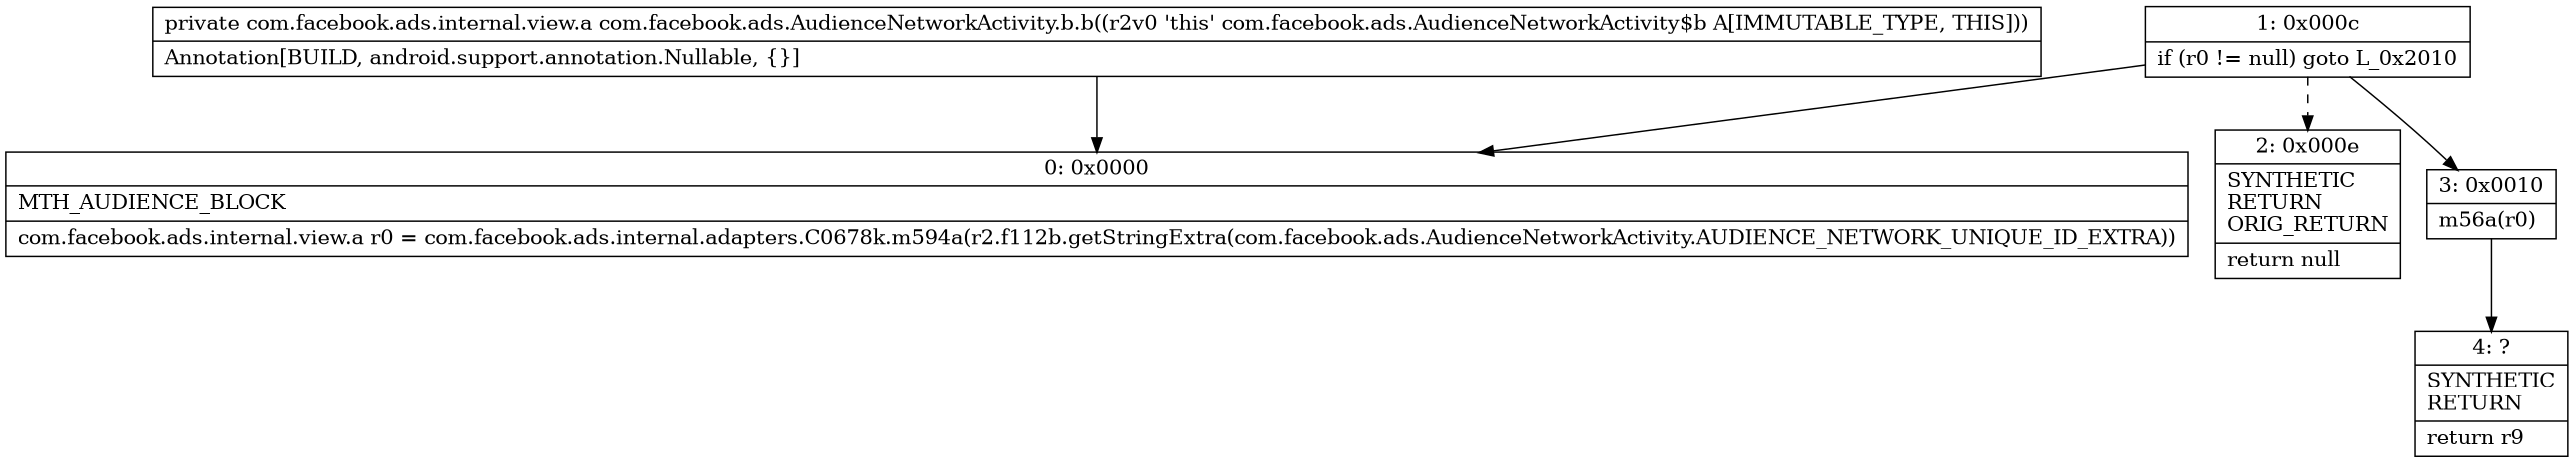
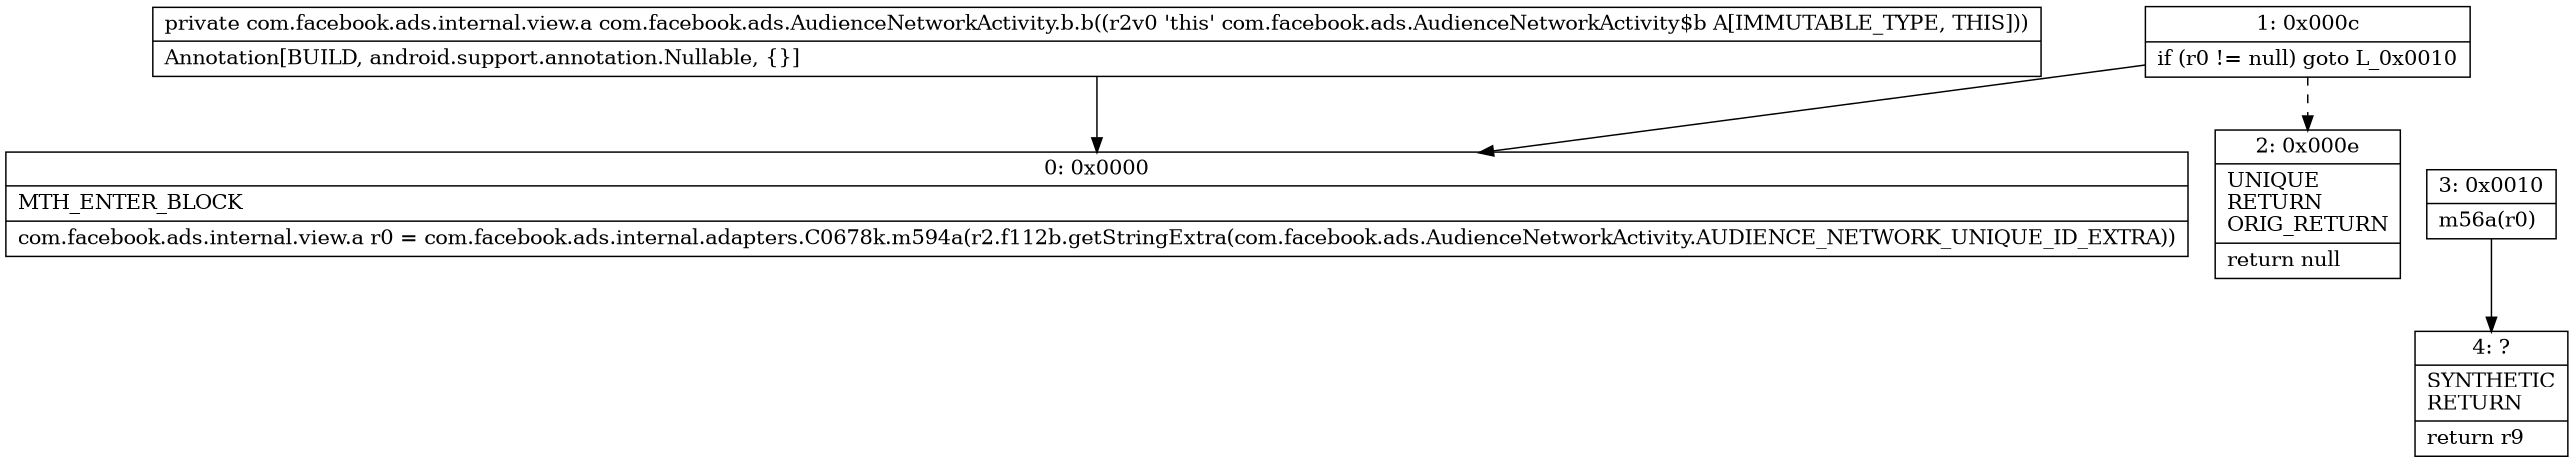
node "1: 0x000c": text "if (r0 != null) goto L_0x2010" -> "if (r0 != null) goto L_0x0010"
edge "1: 0x000c" -> "3: 0x0010": removed
node "2: 0x000e": text "SYNTHETIC" -> "UNIQUE"
node "0: 0x0000": text "MTH_AUDIENCE_BLOCK" -> "MTH_ENTER_BLOCK"
